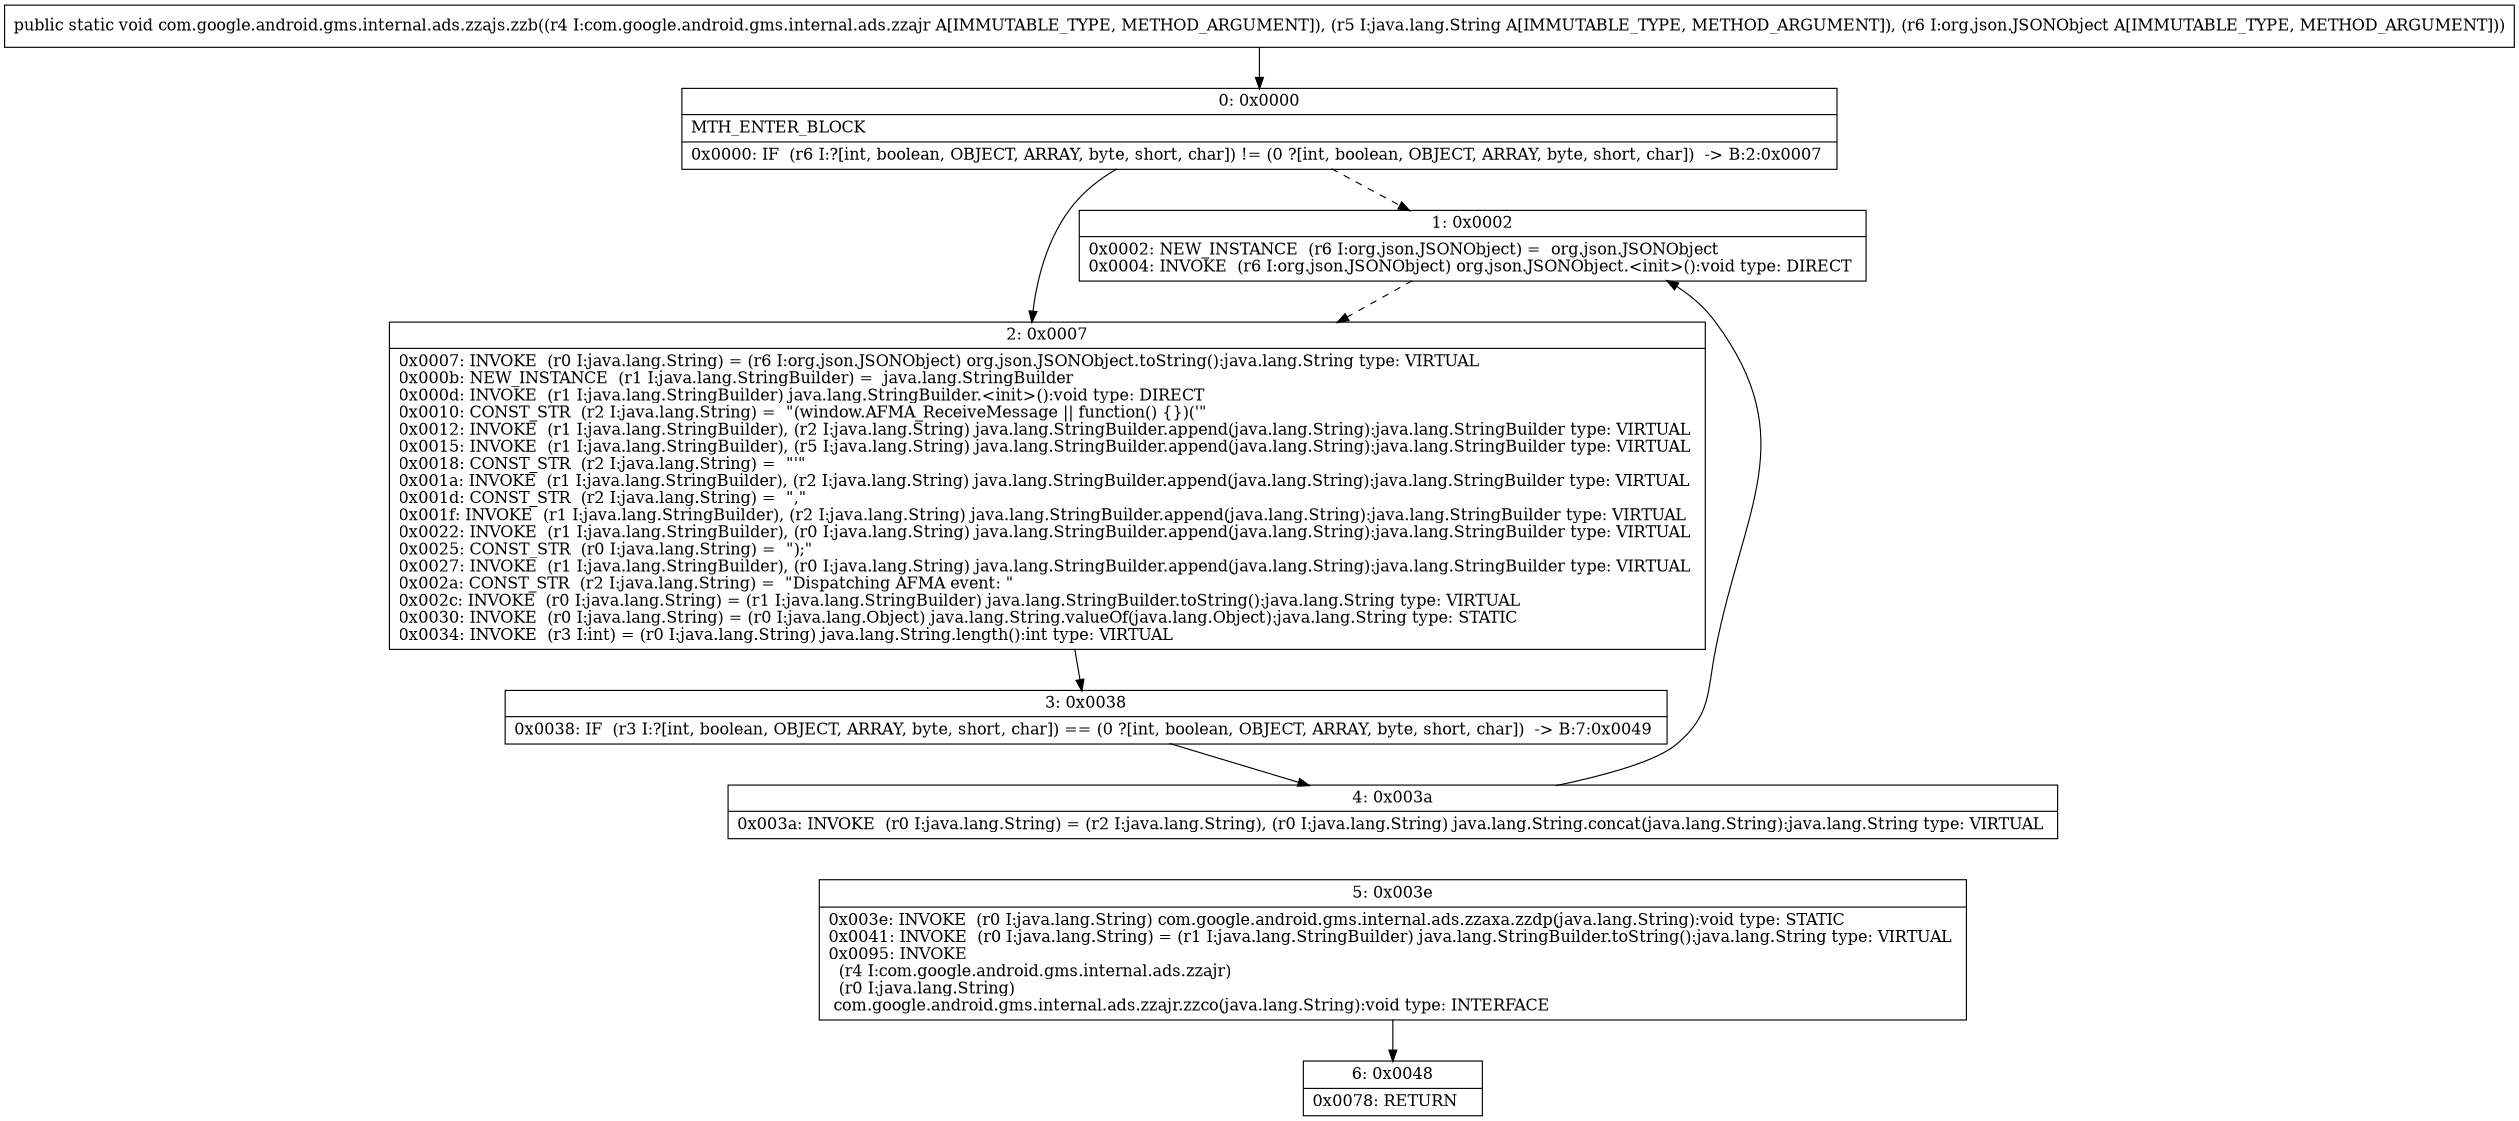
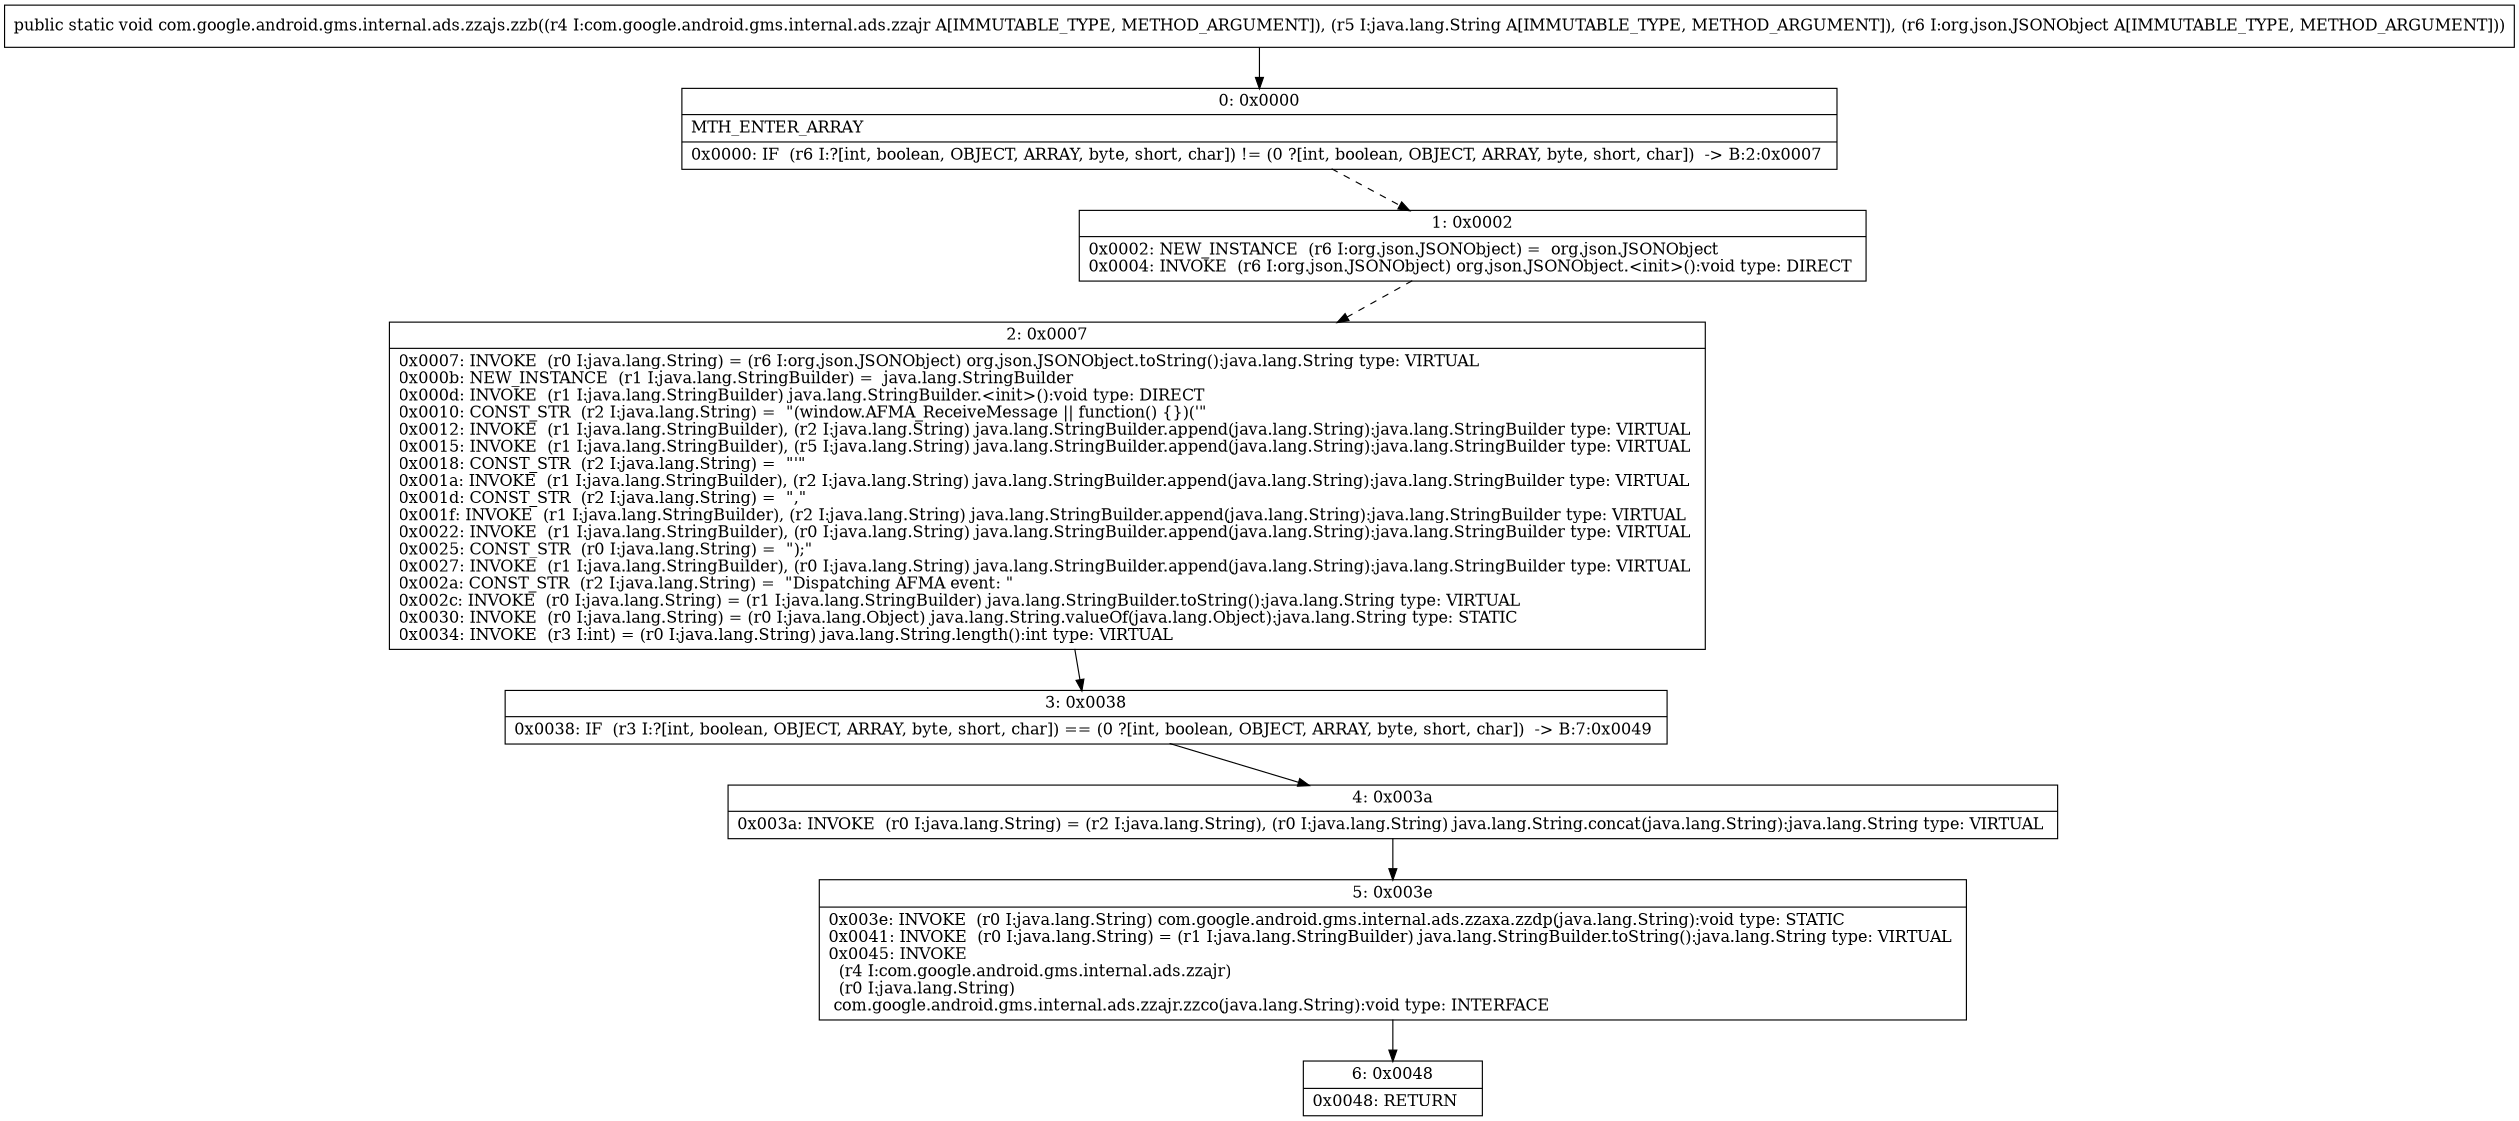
node "0: 0x0000": text "MTH_ENTER_BLOCK" -> "MTH_ENTER_ARRAY"
edge "0: 0x0000" -> "2: 0x0007": removed
edge "4: 0x003a" -> "1: 0x0002": now "4: 0x003a" -> "5: 0x003e"
node "5: 0x003e": text "0x0095: INVOKE" -> "0x0045: INVOKE"
node "6: 0x0048": text "0x0078: RETURN" -> "0x0048: RETURN"
